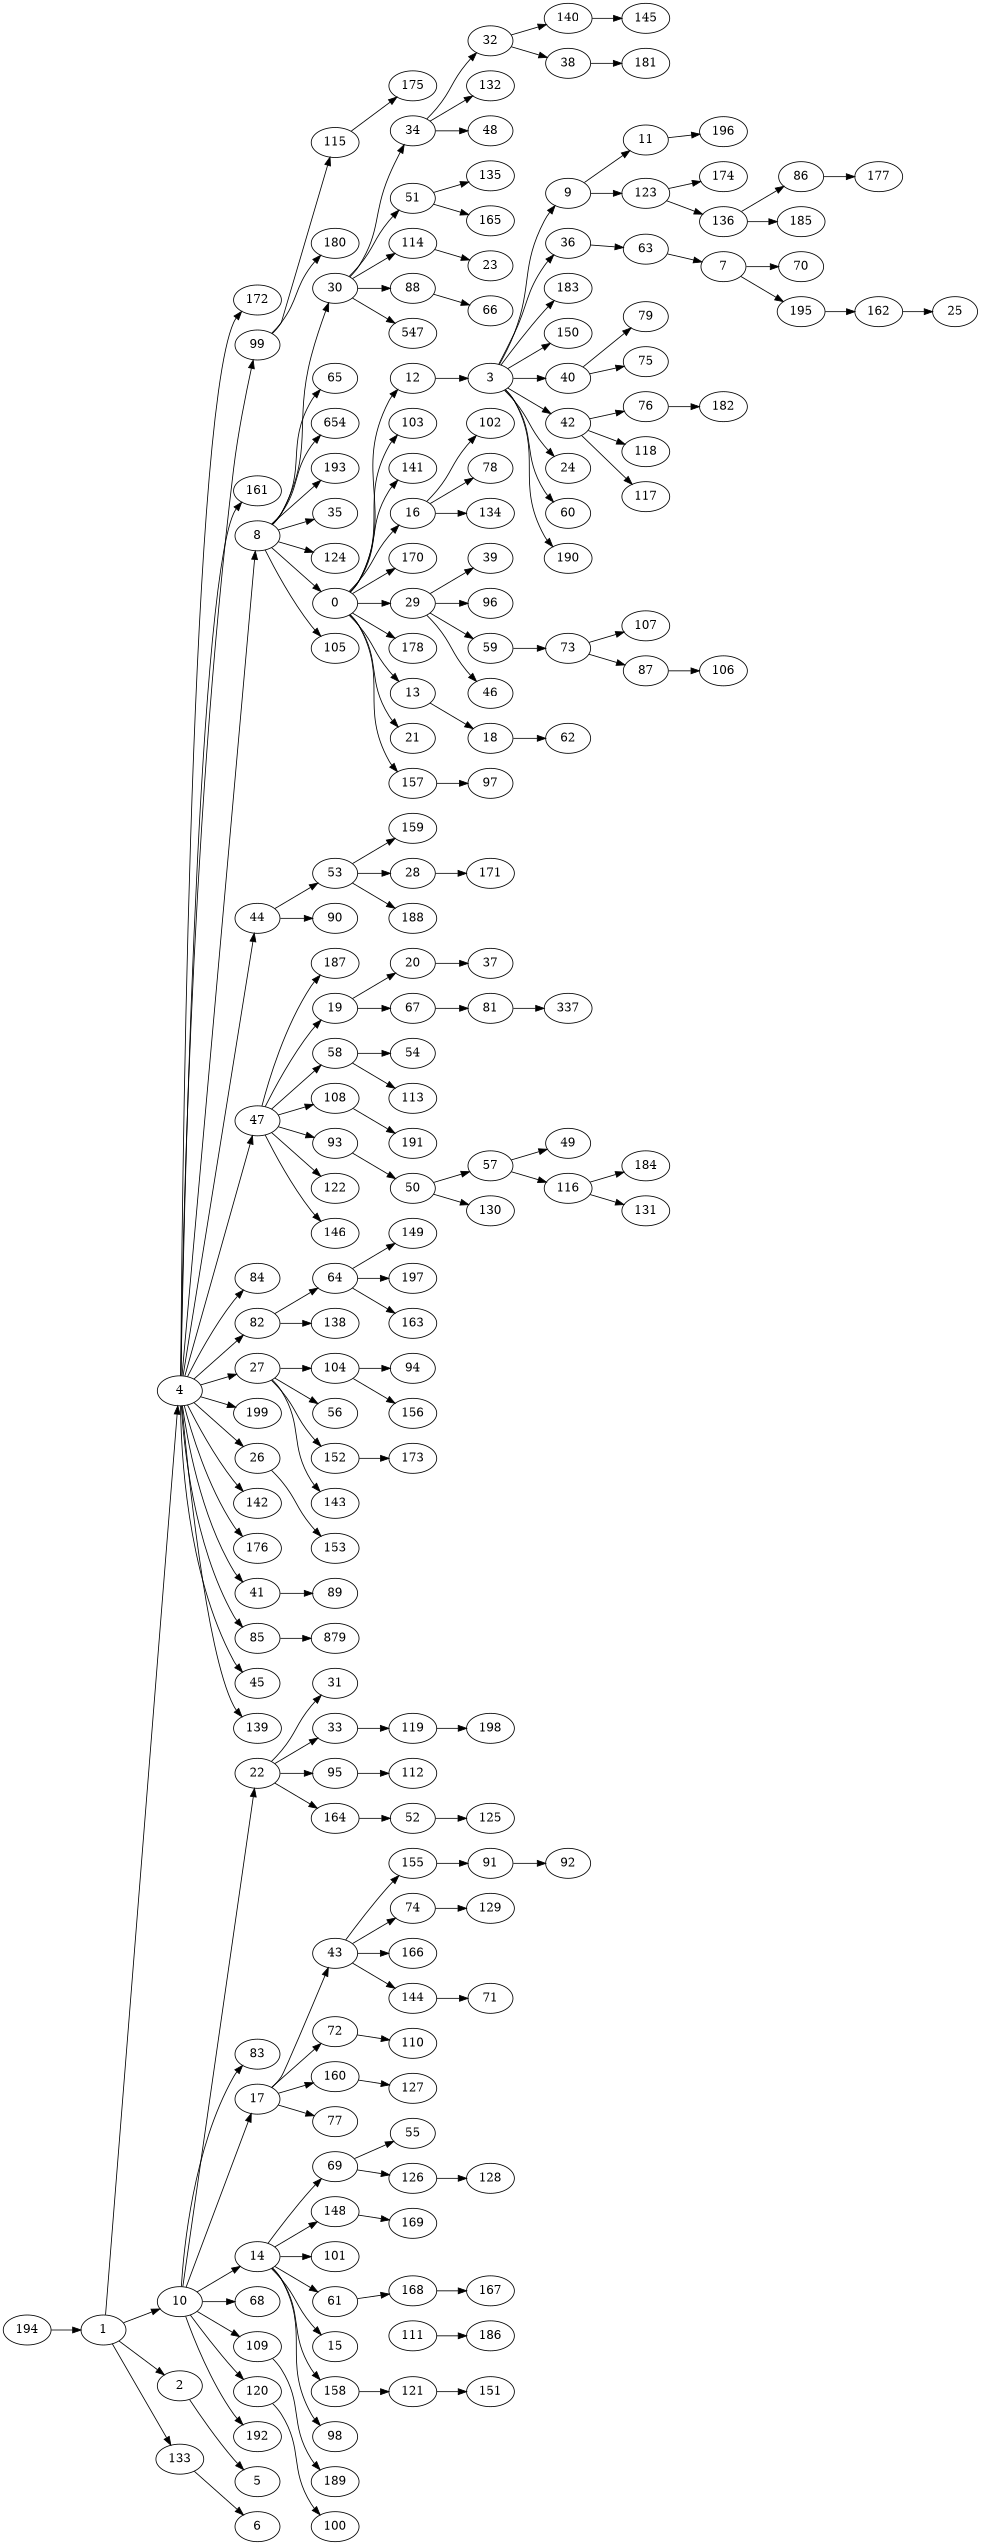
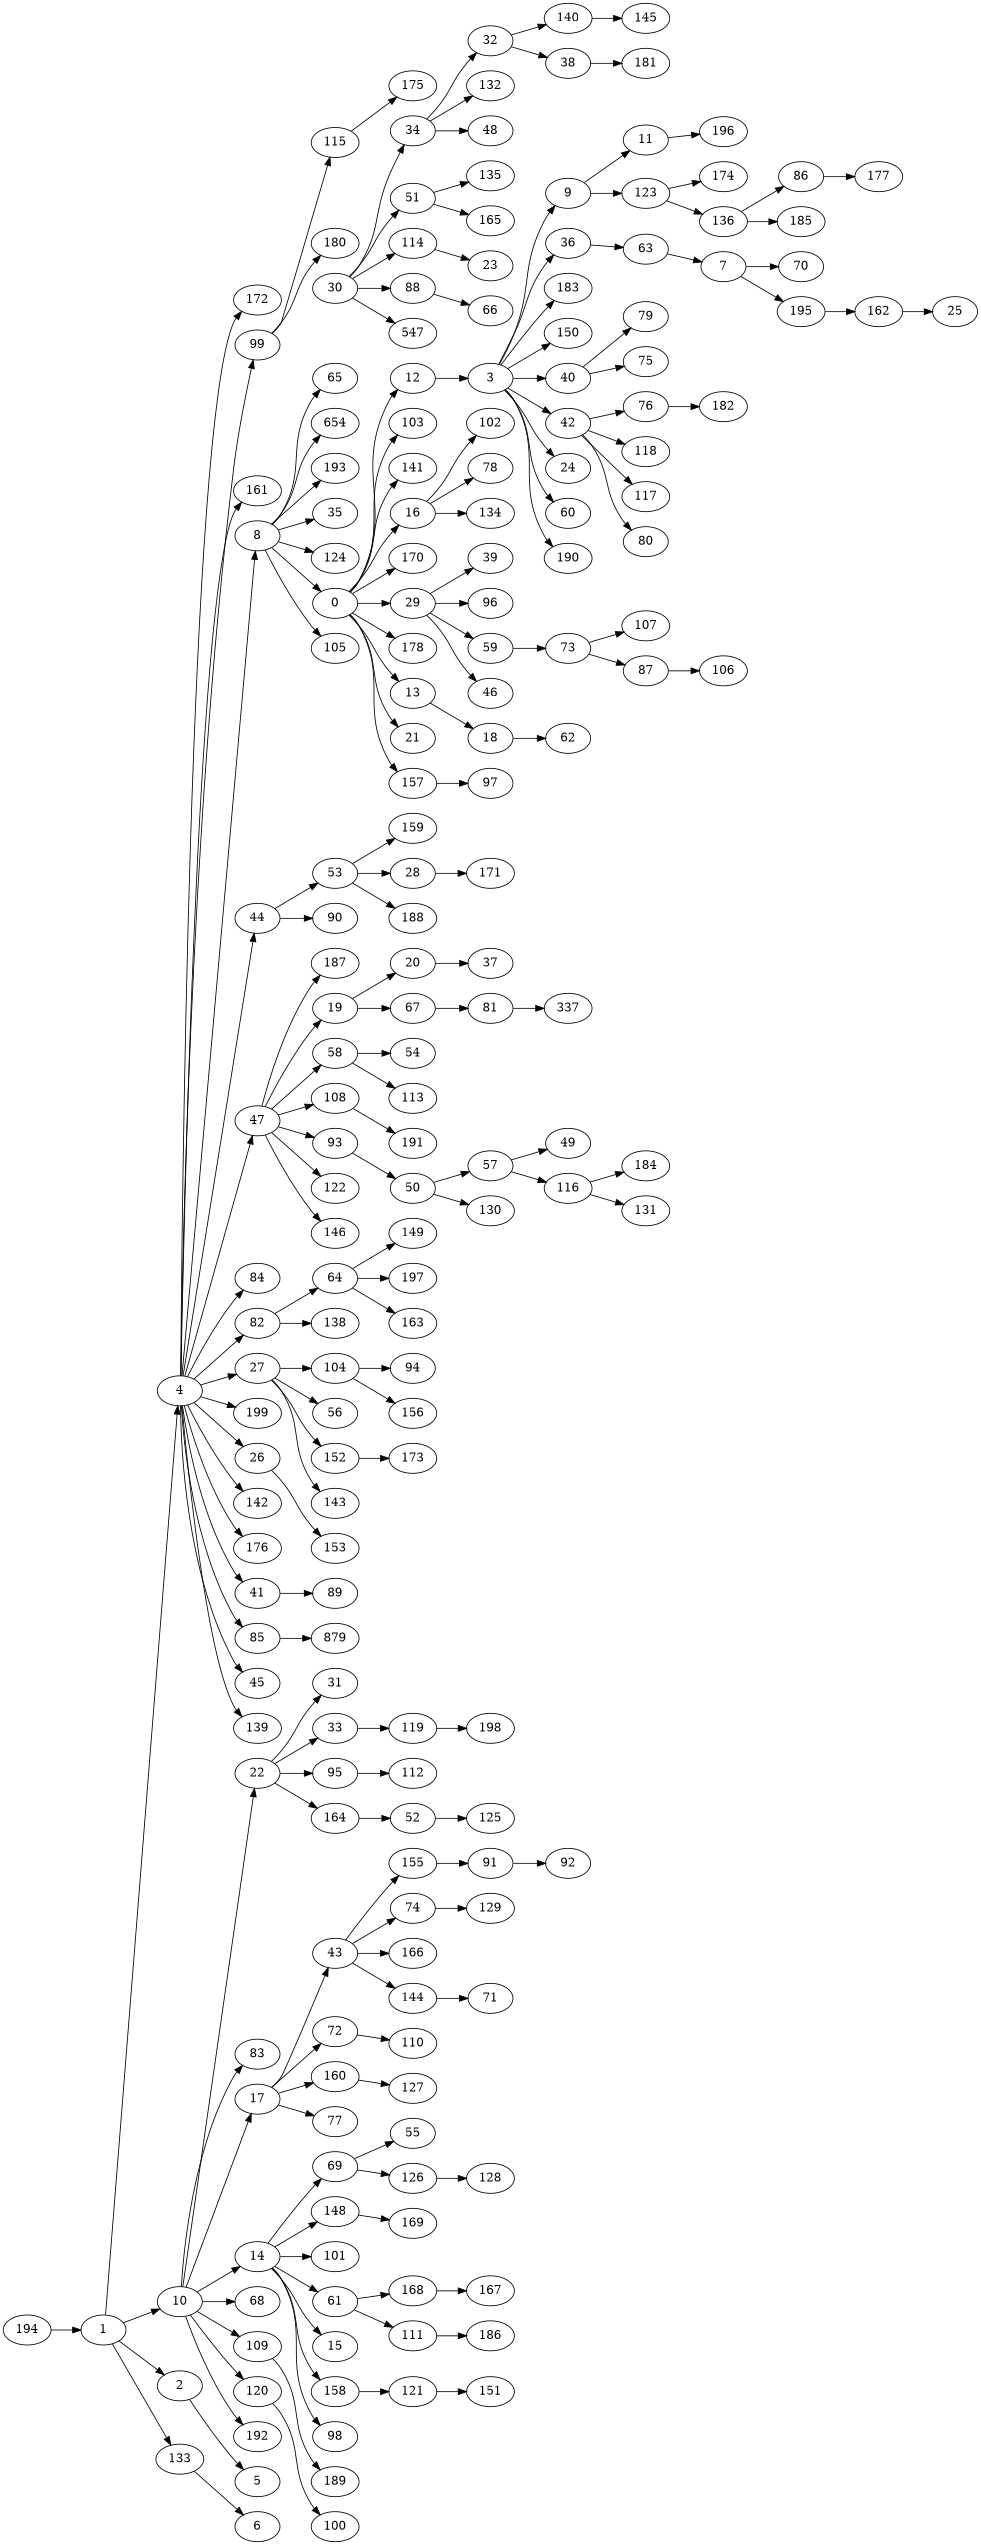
edge "8" -> "30": removed
node "80": added
edge "61" -> "111": added
